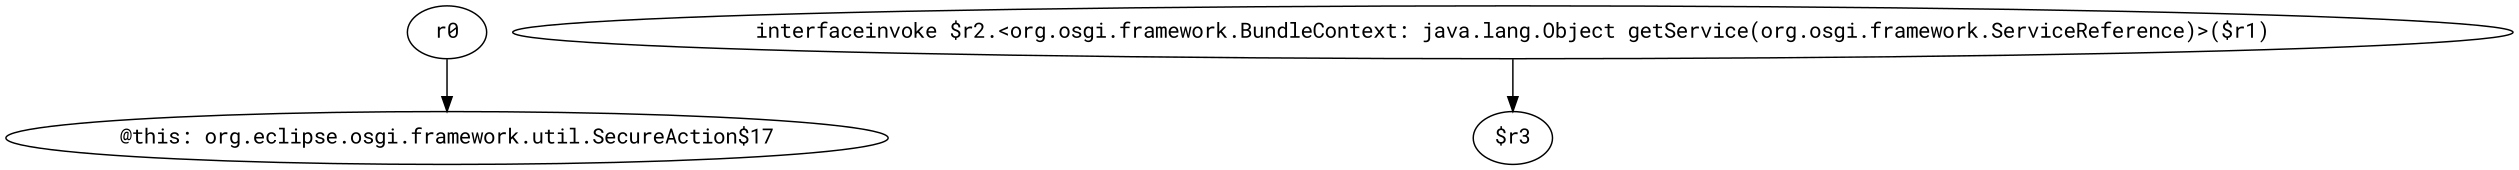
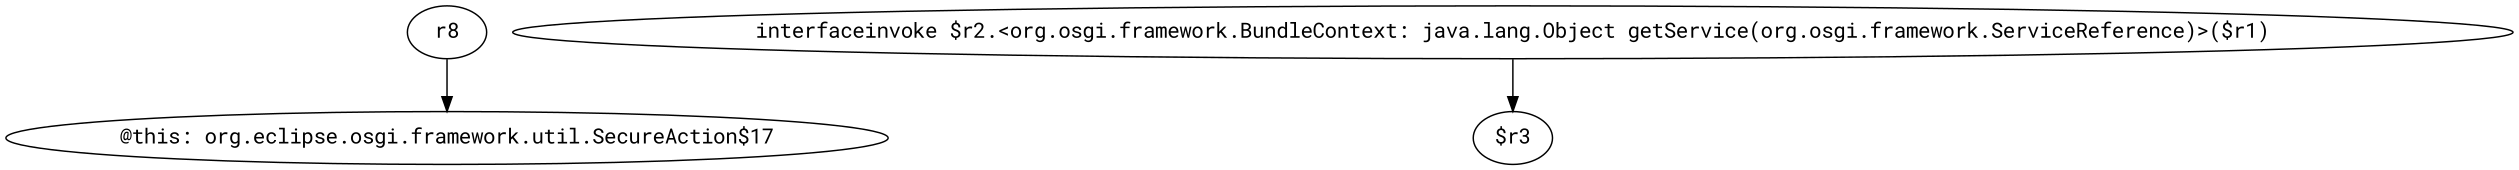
node "r0": label "r0" -> "r8"
